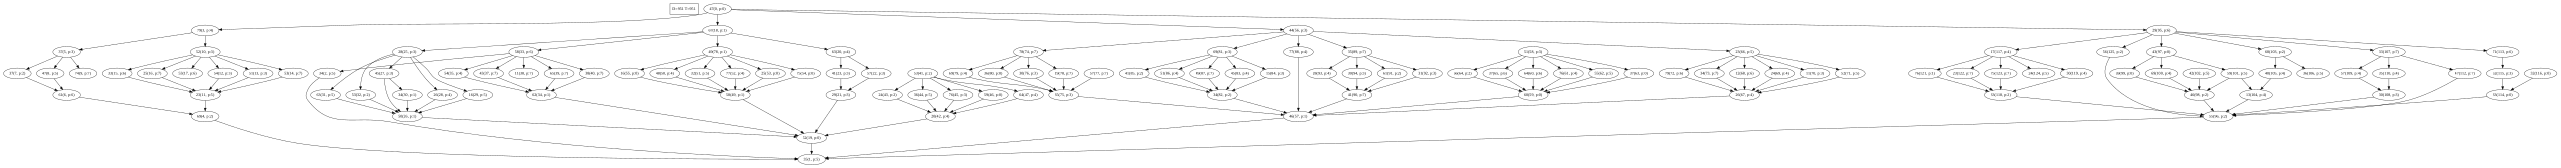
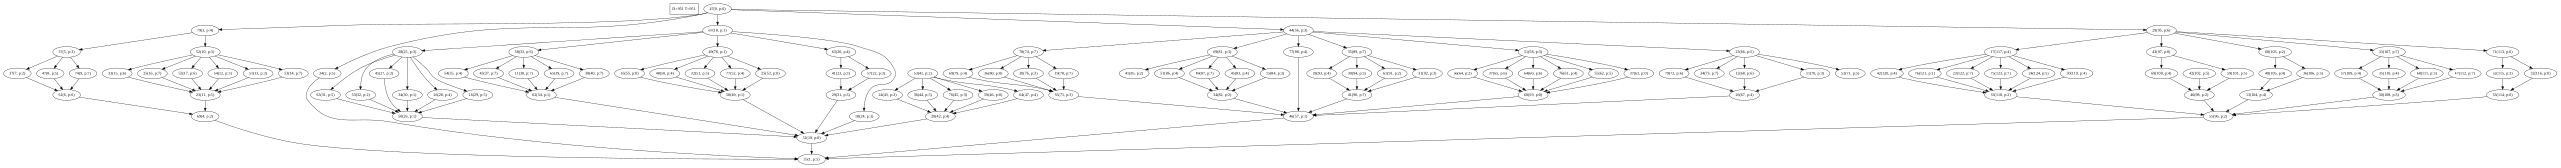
edge "44(56, p:3)" -> "51(58, p:3)": added
node "56(125, p:2)": removed
edge "58(33, p:6)" -> "34(2, p:5)": now "47(0, p:0)" -> "34(2, p:5)"
edge "71(113, p:6)" -> "32(116, p:0)": added
node "75(54, p:0)": removed
node "57(77, p:7)": removed
node "24(69, p:4)": removed
node "42(120, p:4)": added
node "69(99, p:0)": removed
node "68(111, p:3)": added
edge "74(9, p:7)" -> "61(6, p:6)": added
edge "53(17, p:6)" -> "23(11, p:5)": added
edge "45(27, p:3)" -> "34(30, p:1)": now "28(25, p:3)" -> "34(30, p:1)"
edge "11(38, p:7)" -> "62(34, p:1)": added
edge "34(73, p:7)" -> "26(67, p:4)": removed
edge "24(124, p:5)" -> "33(118, p:2)": added
edge "59(101, p:5)" -> "13(104, p:4)": now "36(106, p:5)" -> "13(104, p:4)"
edge "41(85, p:2)" -> "34(82, p:2)": removed
edge "52(71, p:5)" -> "26(67, p:4)": removed
edge "47(112, p:7)" -> "55(96, p:2)": now "47(112, p:7)" -> "30(108, p:3)"
node "18(24, p:3)": added
